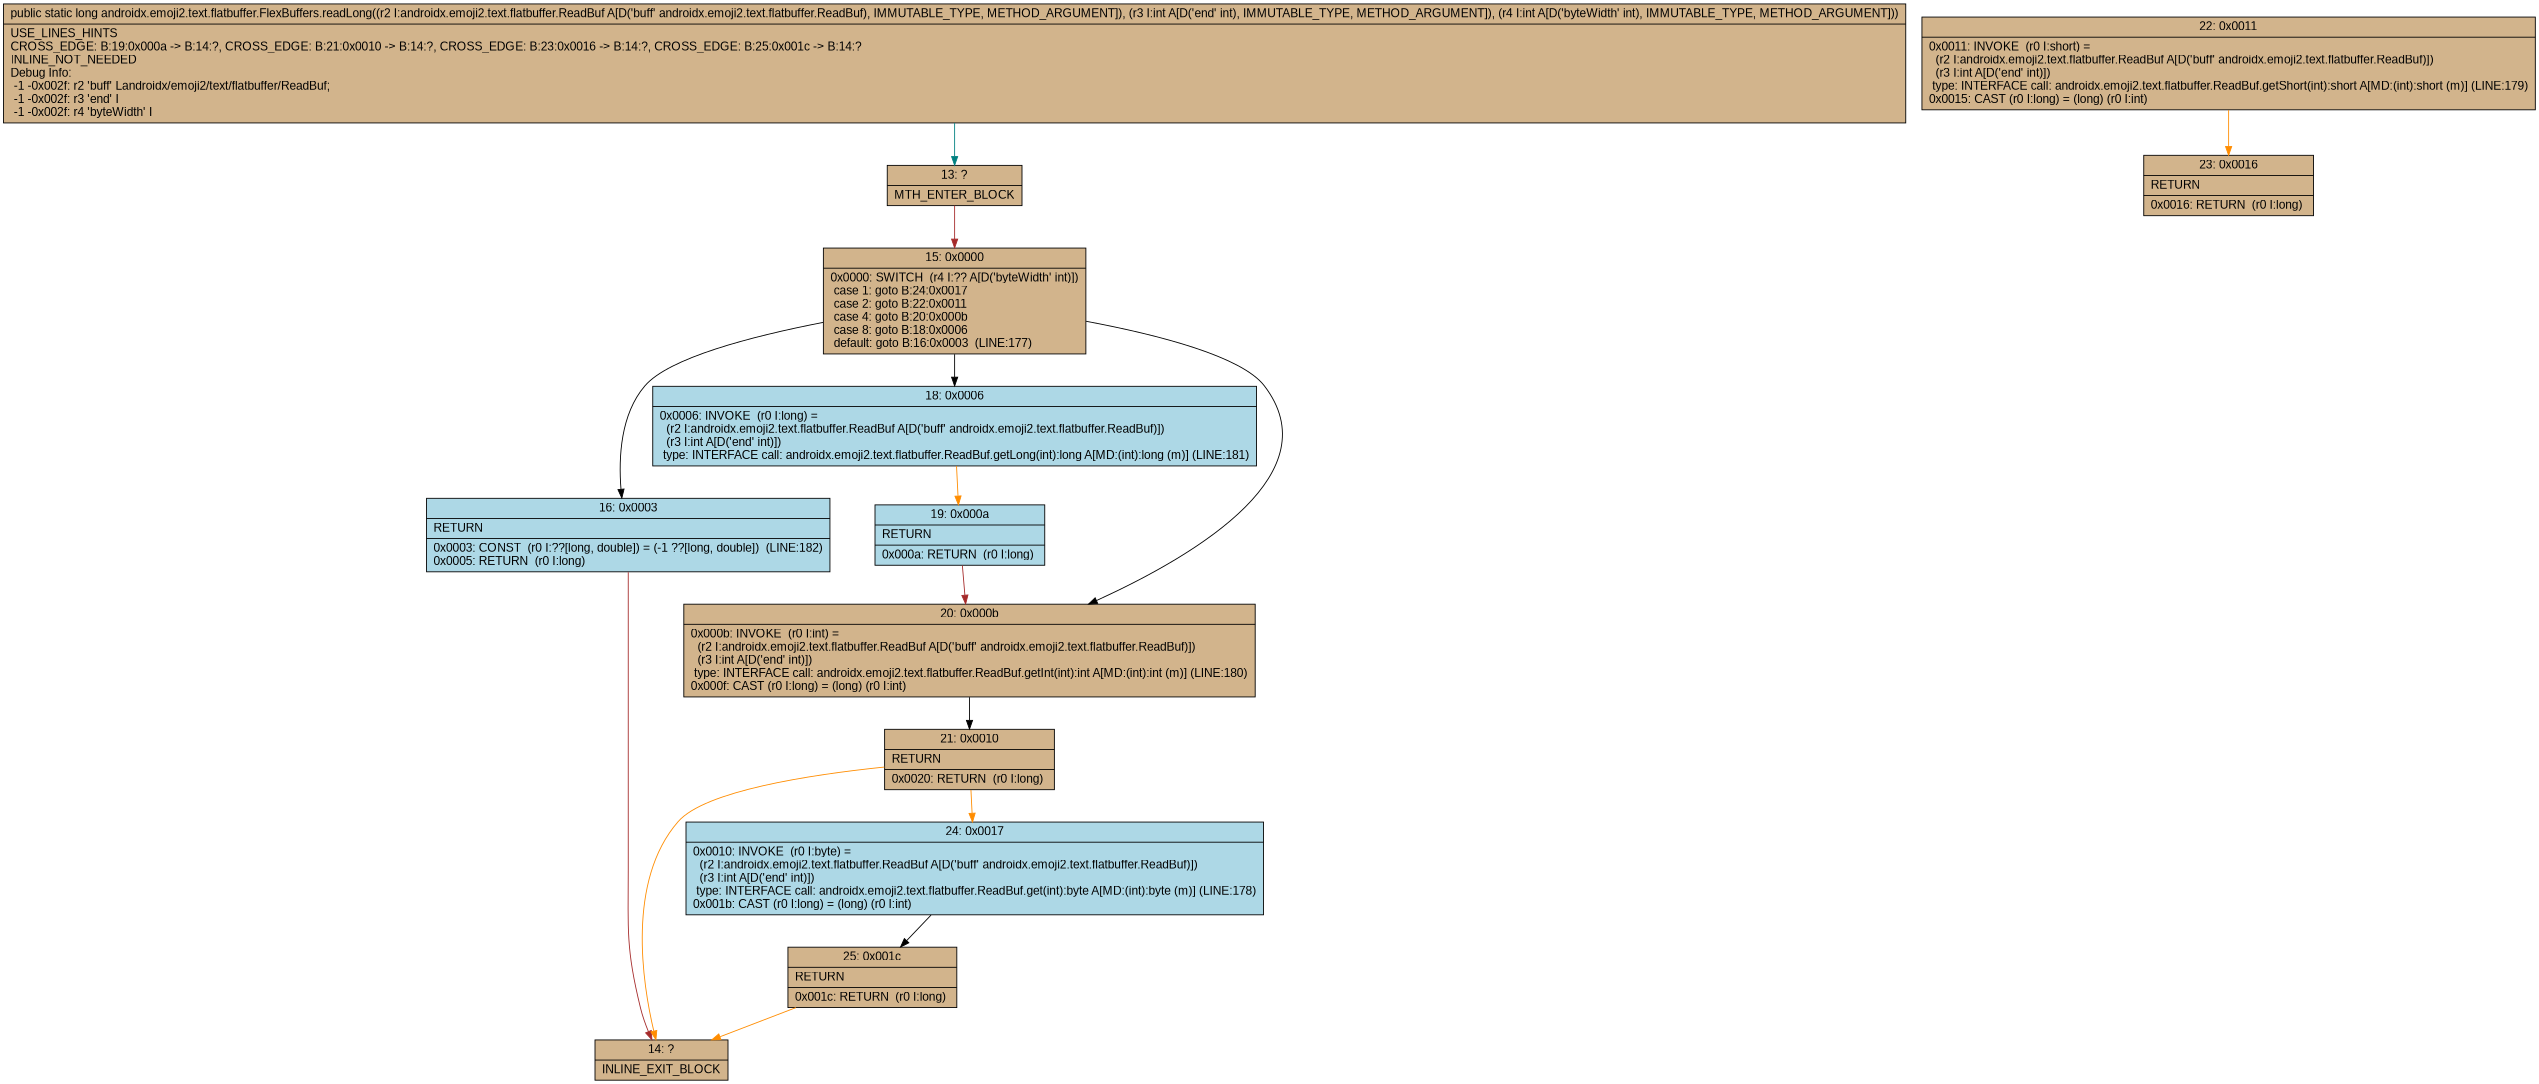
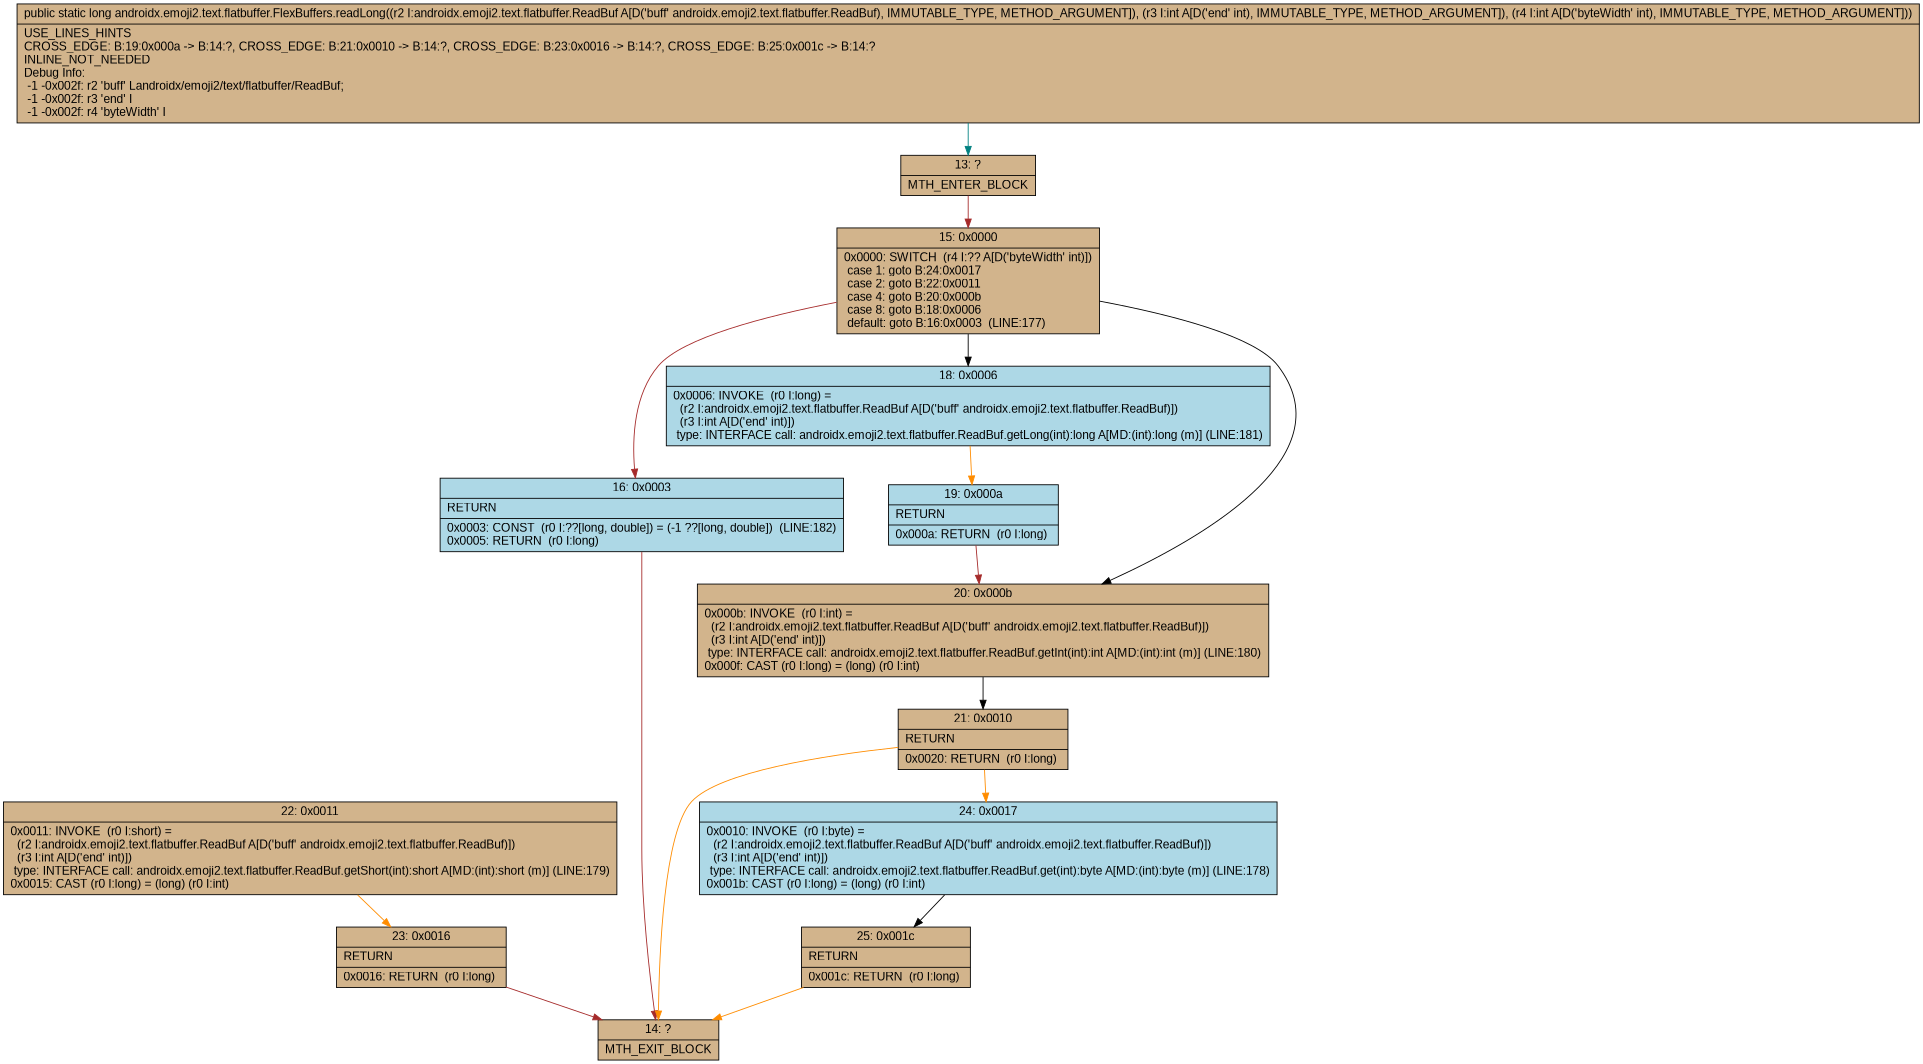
edge "15: 0x0000" -> "16: 0x0003": color black -> brown
edge "23: 0x0016" -> "14: ?": added
node "14: ?": text "INLINE_EXIT_BLOCK" -> "MTH_EXIT_BLOCK"
